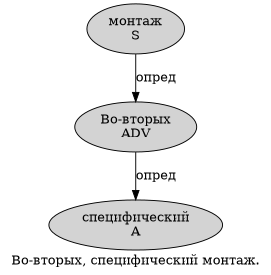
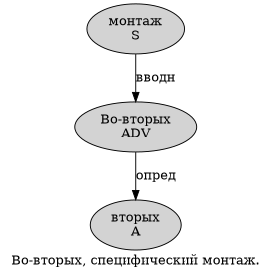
edge "монтаж S" -> "Во-вторых ADV": label "опред" -> "вводн"
node "специфический A": label "специфический A" -> "вторых A"
